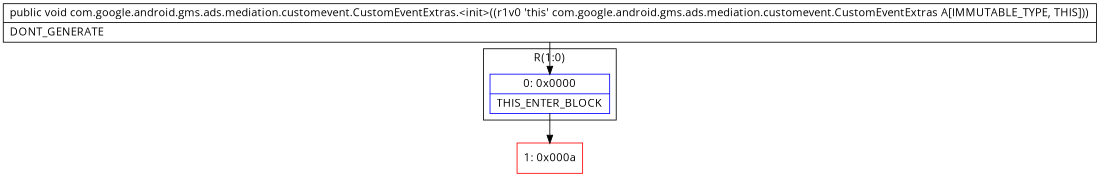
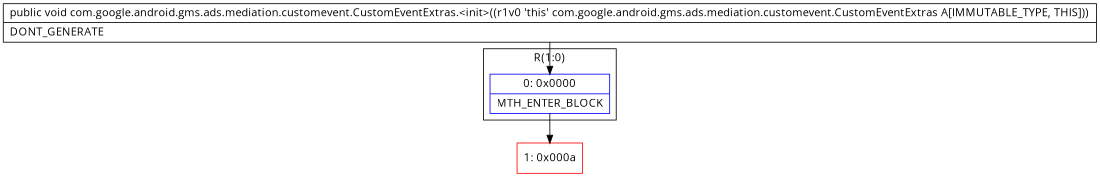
node "0: 0x0000": text "THIS_ENTER_BLOCK" -> "MTH_ENTER_BLOCK"
